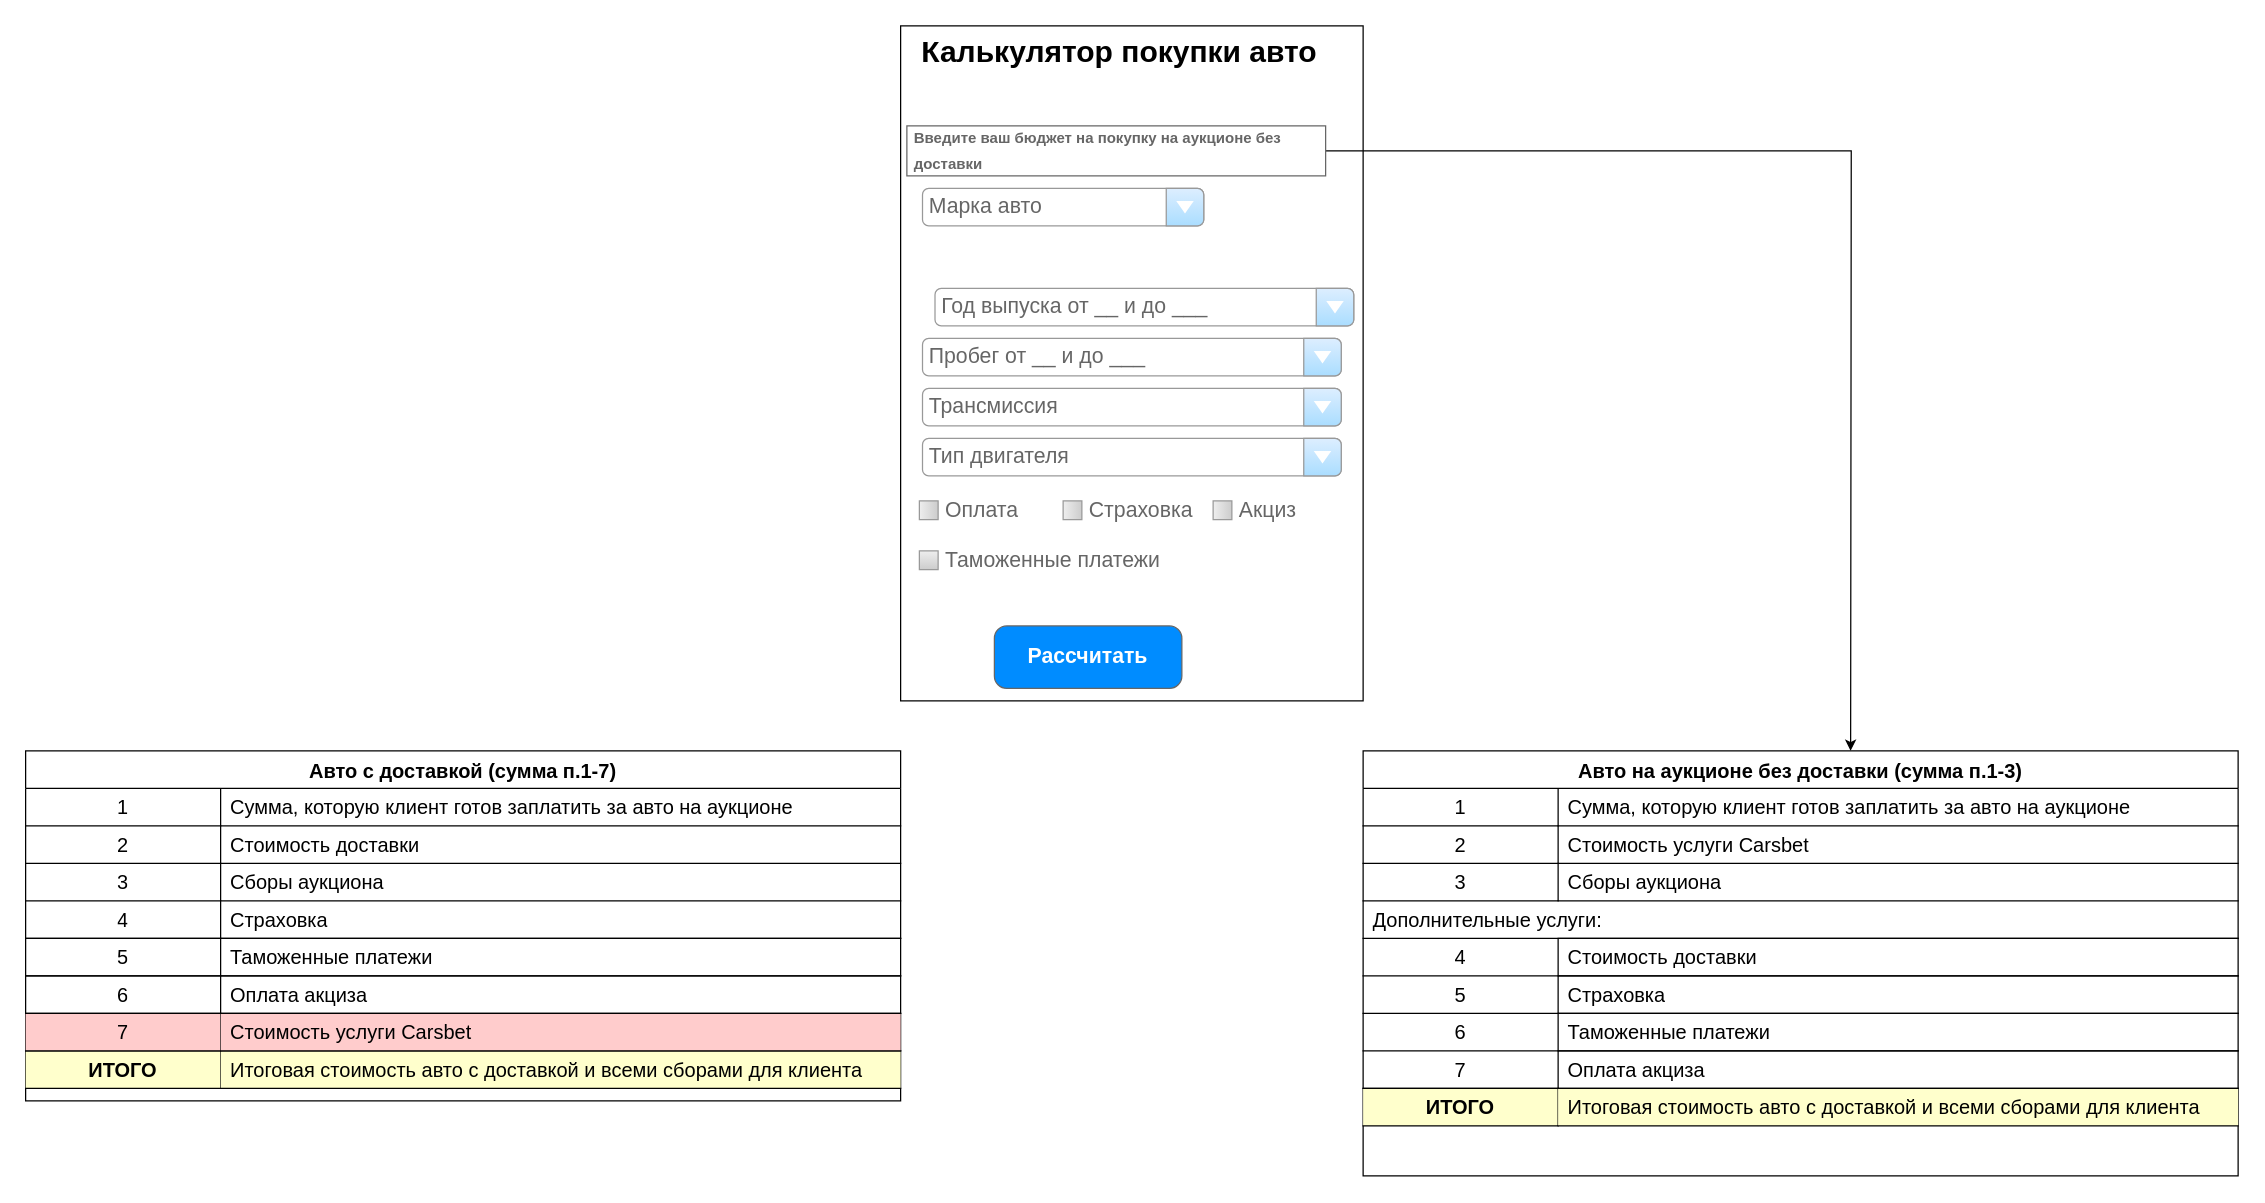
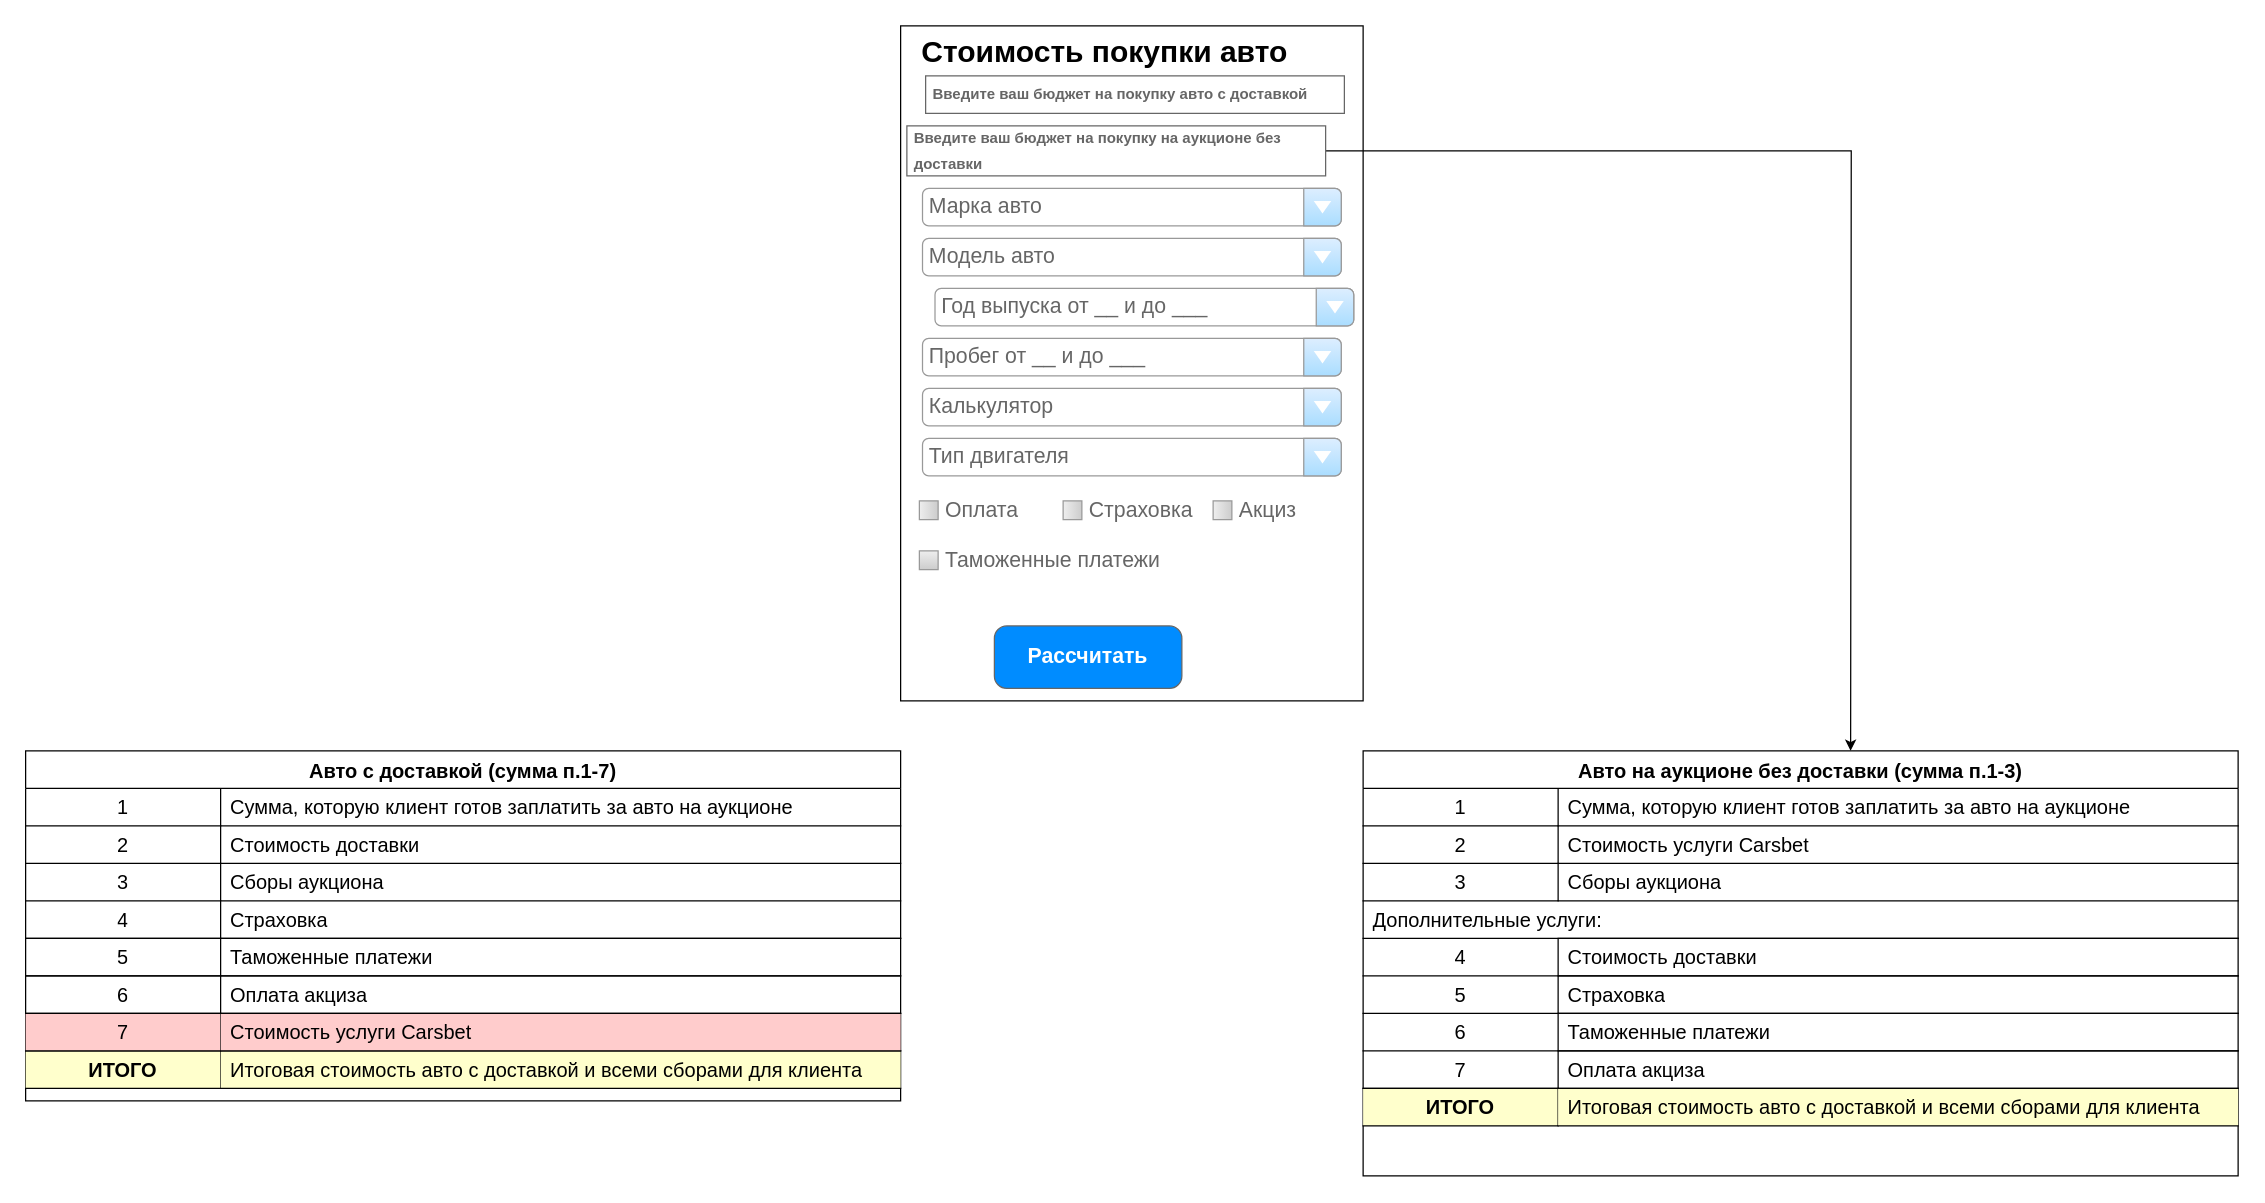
node "Калькулятор покупки авто": label "Калькулятор покупки авто" -> "Стоимость покупки авто"
node "Введите ваш бюджет на покупку авто с доставкой": added
node "Марка авто": size 281x38 -> 419x38
node "Модель авто": added
node "Трансмиссия": label "Трансмиссия" -> "Калькулятор"
